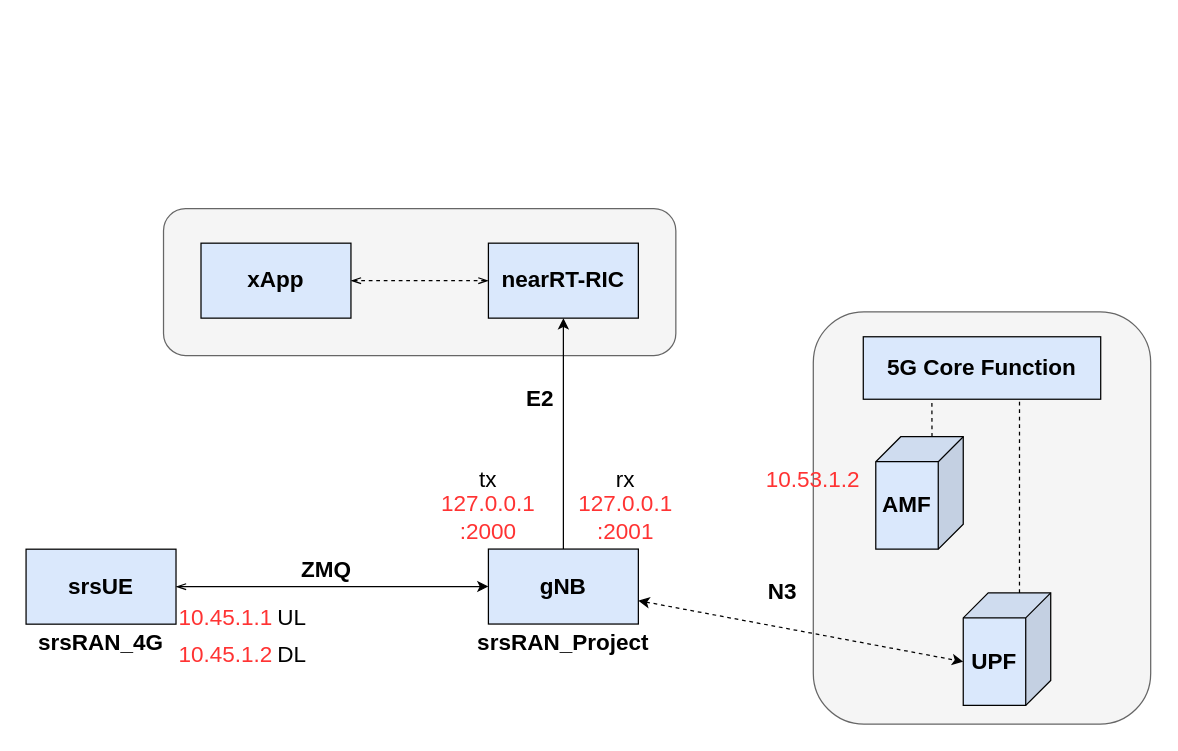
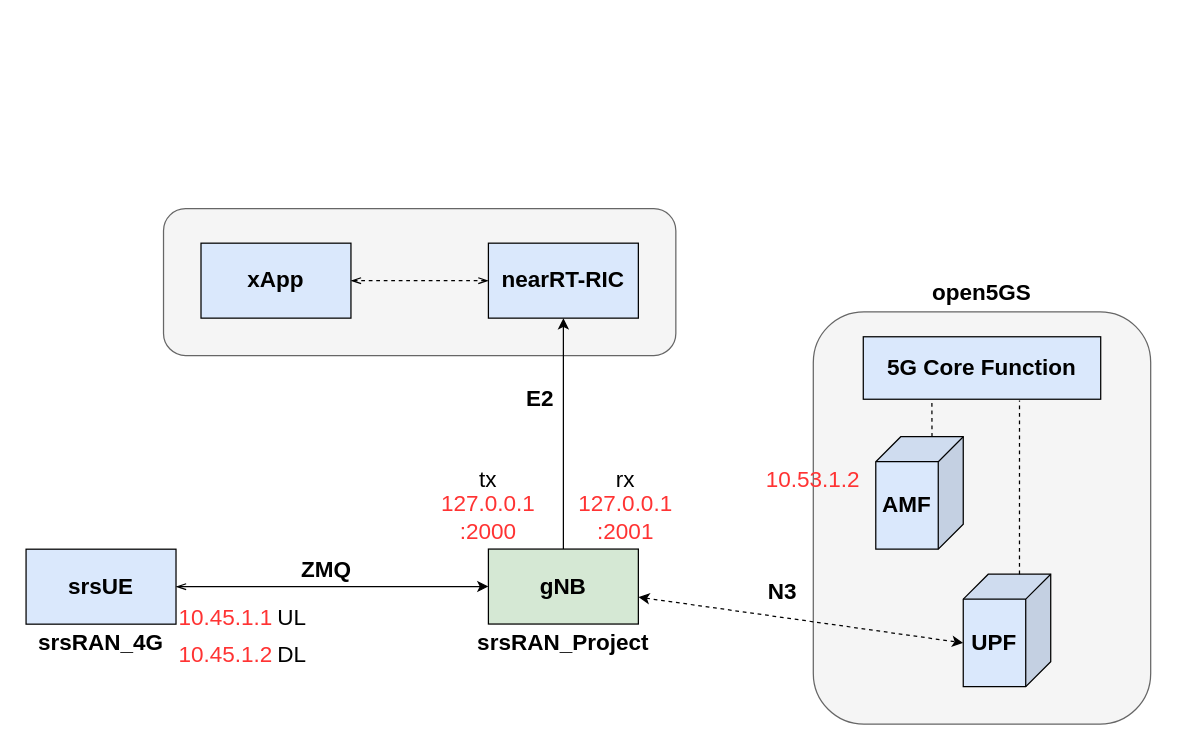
node "open5GS": added
node "gNB": fillcolor #dae8fc -> #d5e8d4
node "UPF": moved (1007, 649) -> (1007, 631)
